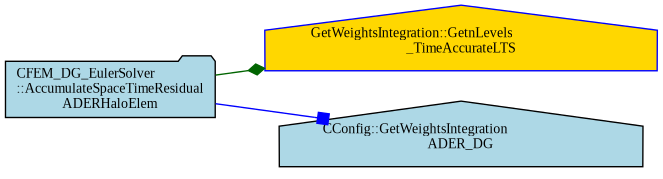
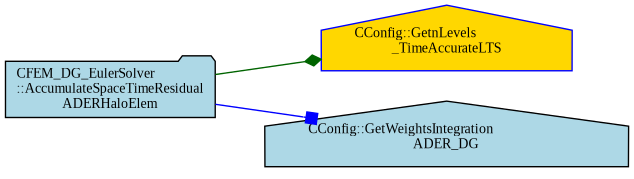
node "GetWeightsIntegration::GetnLevels _TimeAccurateLTS": label "GetWeightsIntegration::GetnLevels _TimeAccurateLTS" -> "CConfig::GetnLevels _TimeAccurateLTS"
